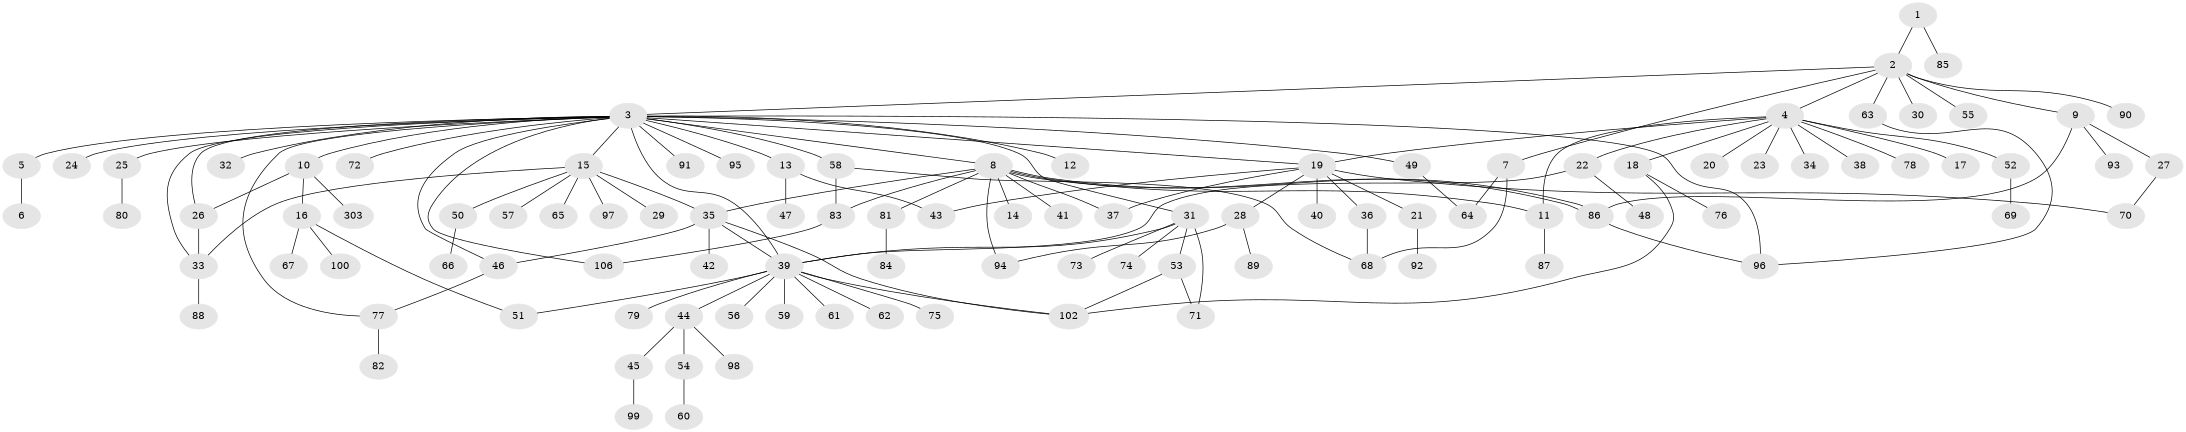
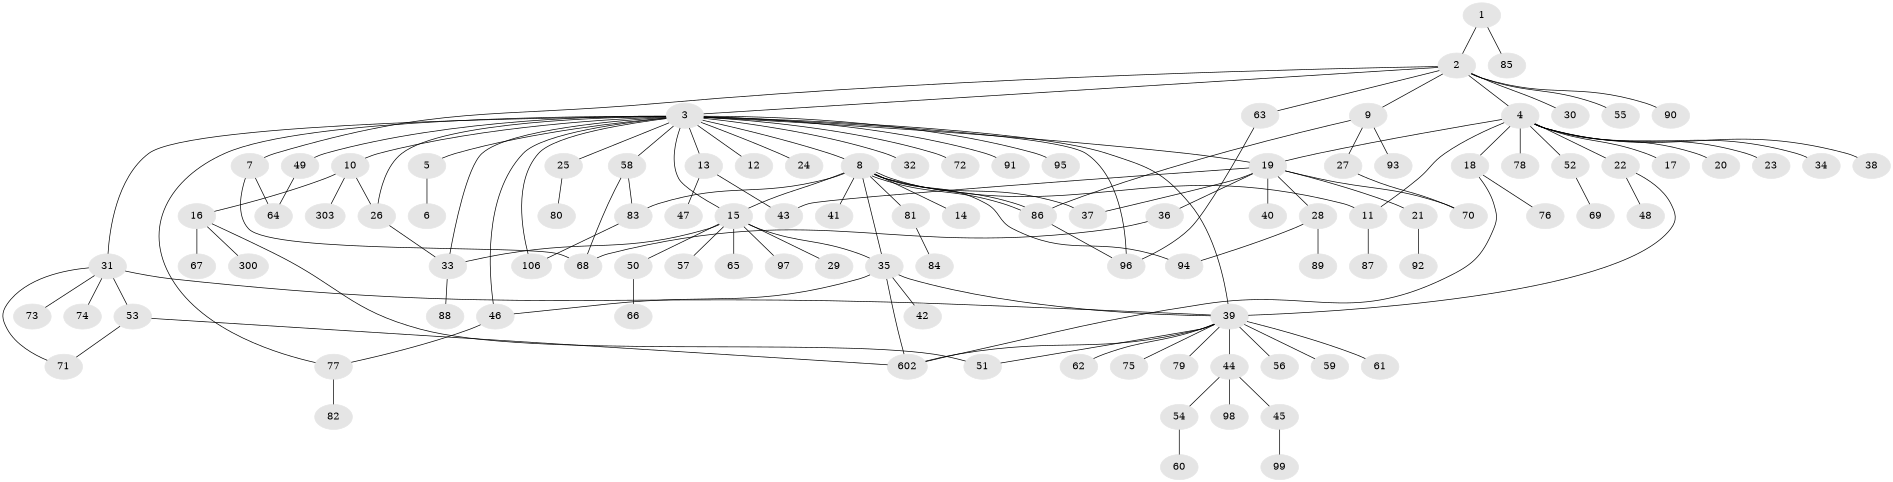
edge "8" -- "15": added
node "100": label "100" -> "300"
node "102": label "102" -> "602"
